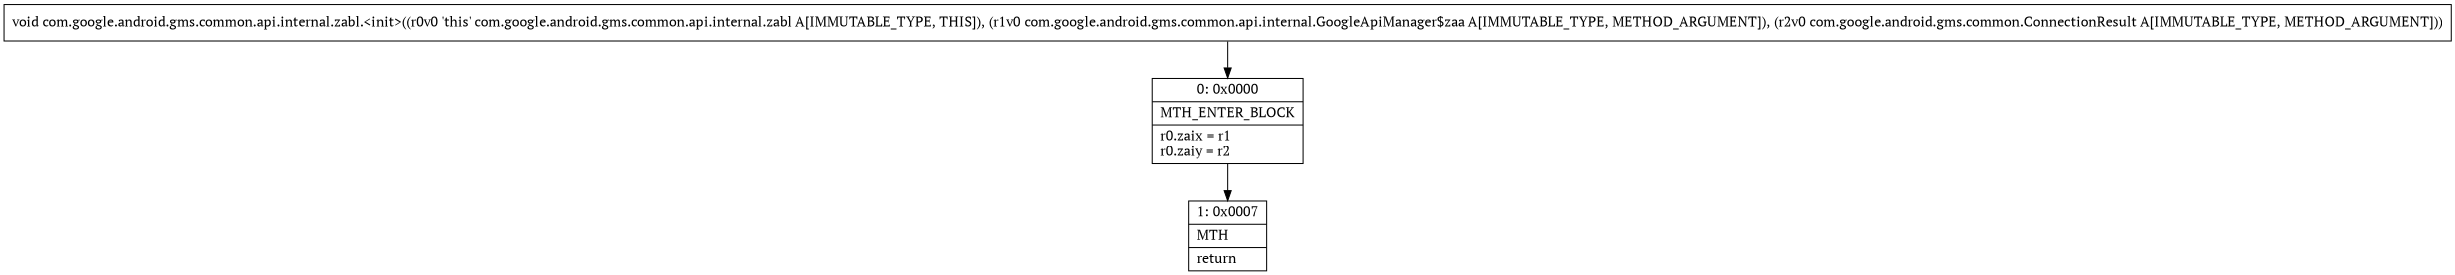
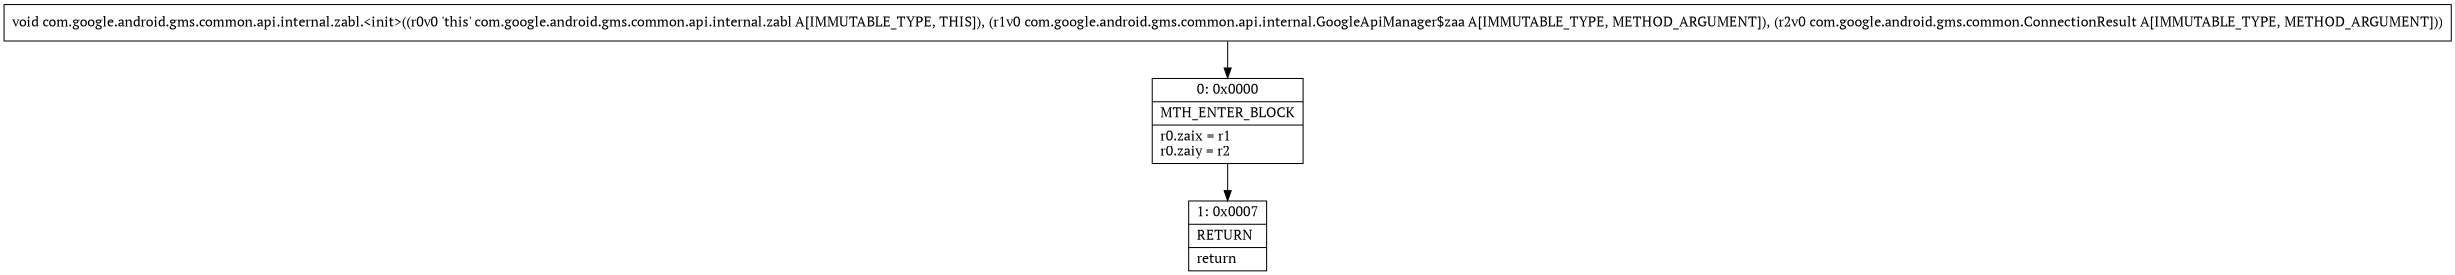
node "1: 0x0007": text "MTH" -> "RETURN"
